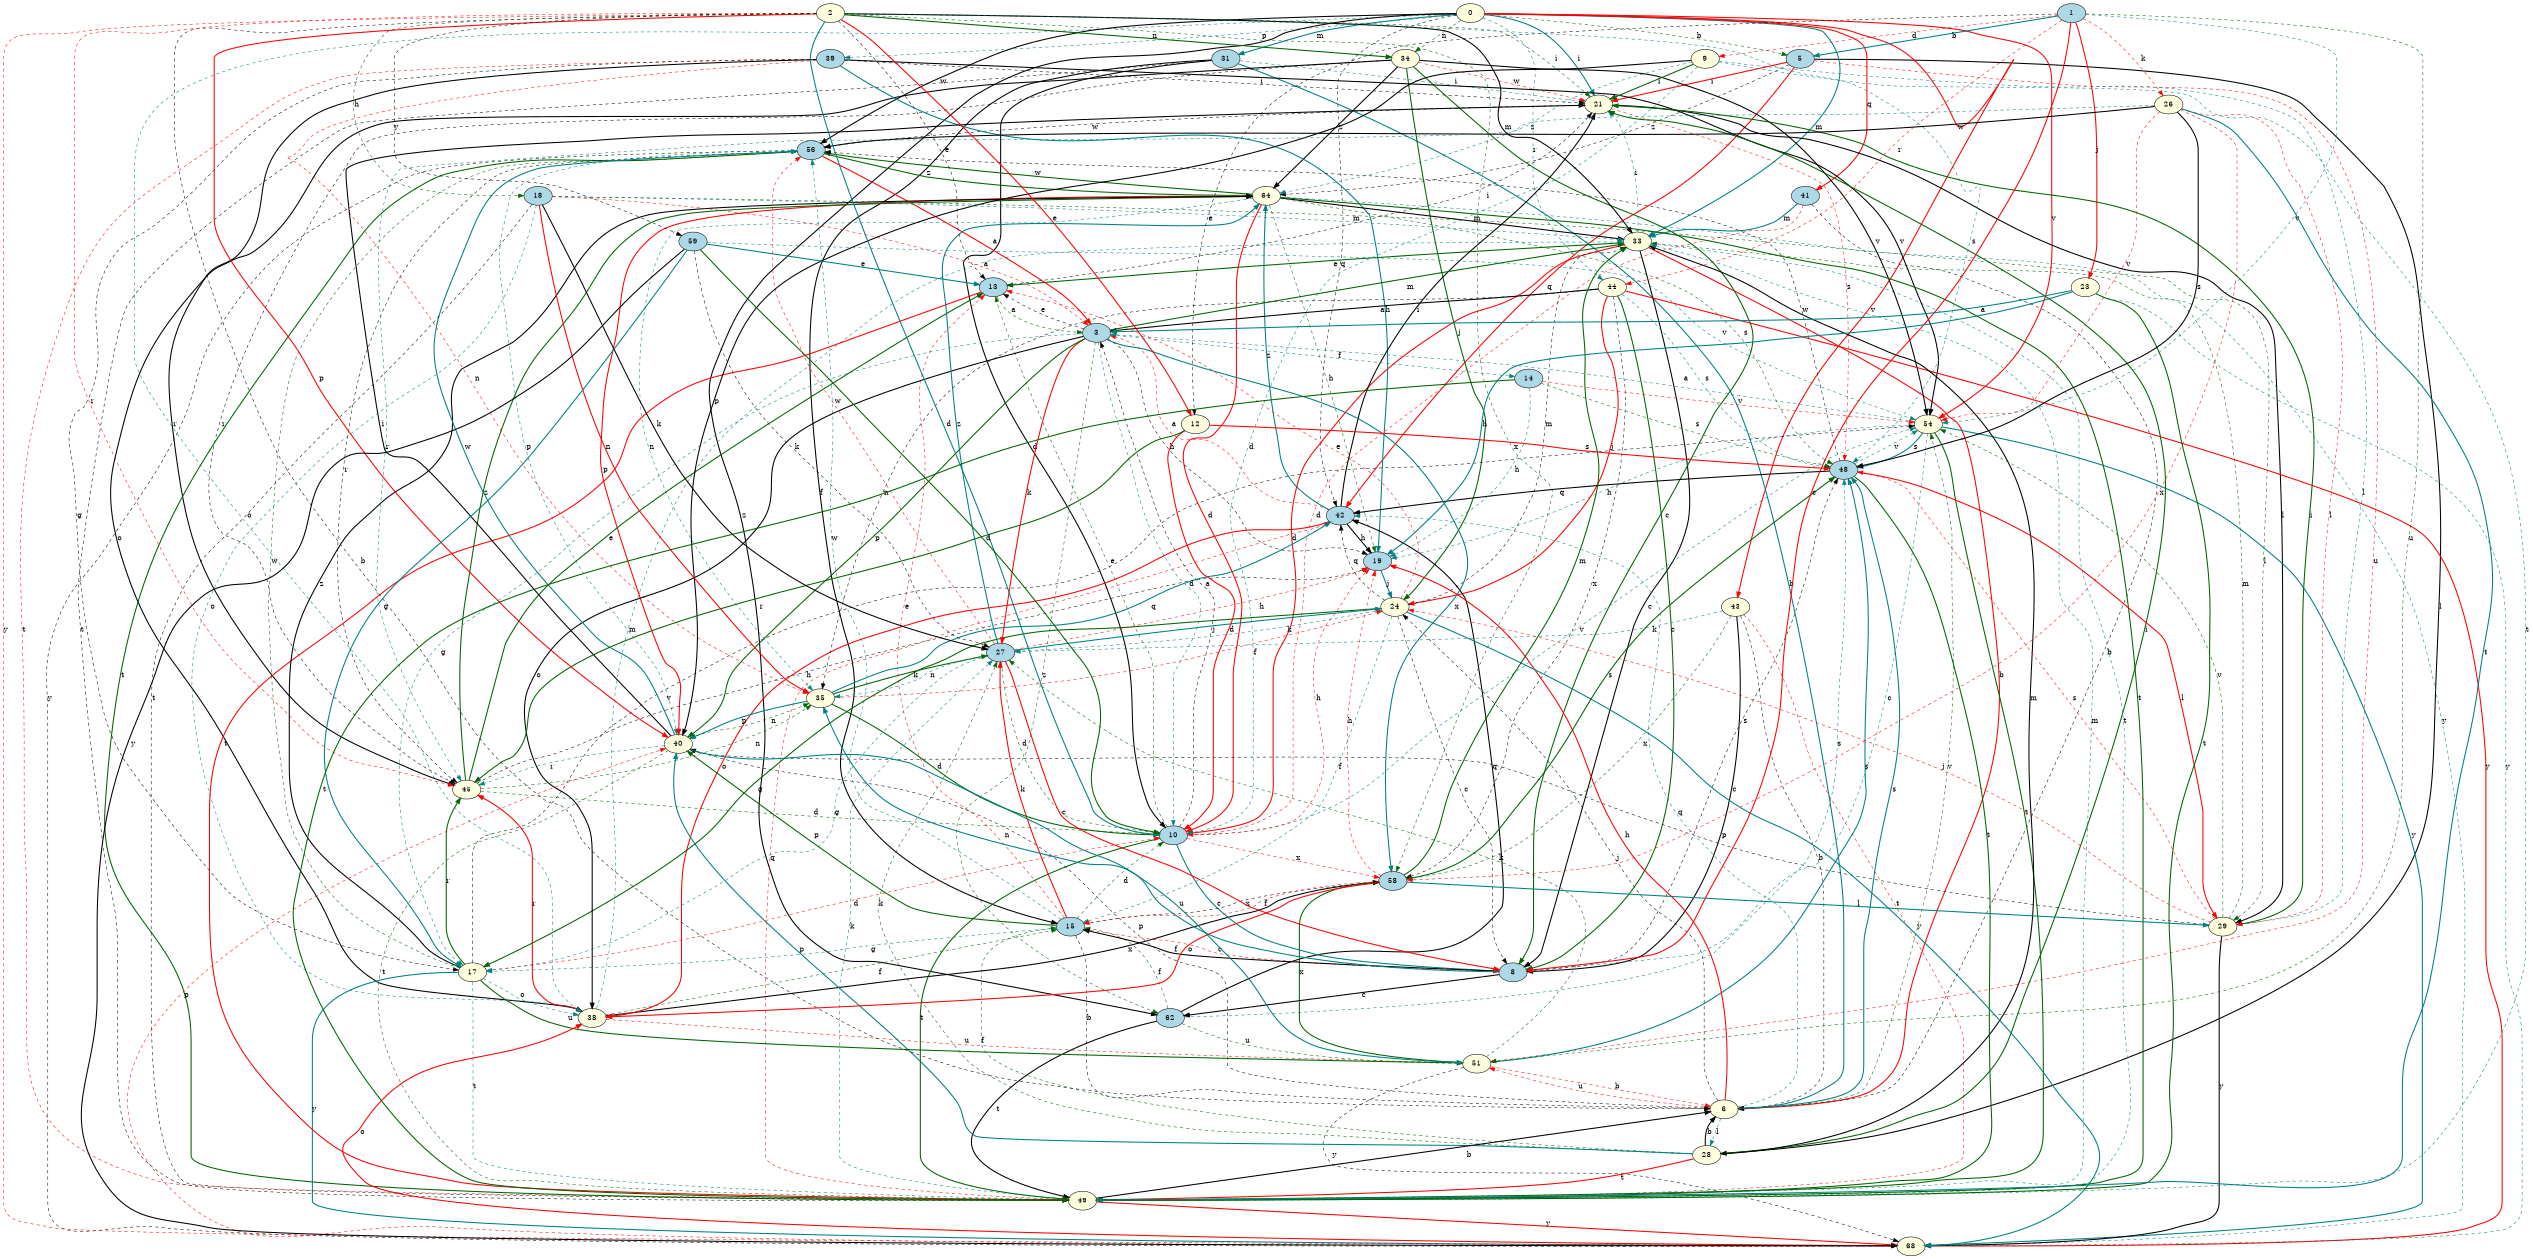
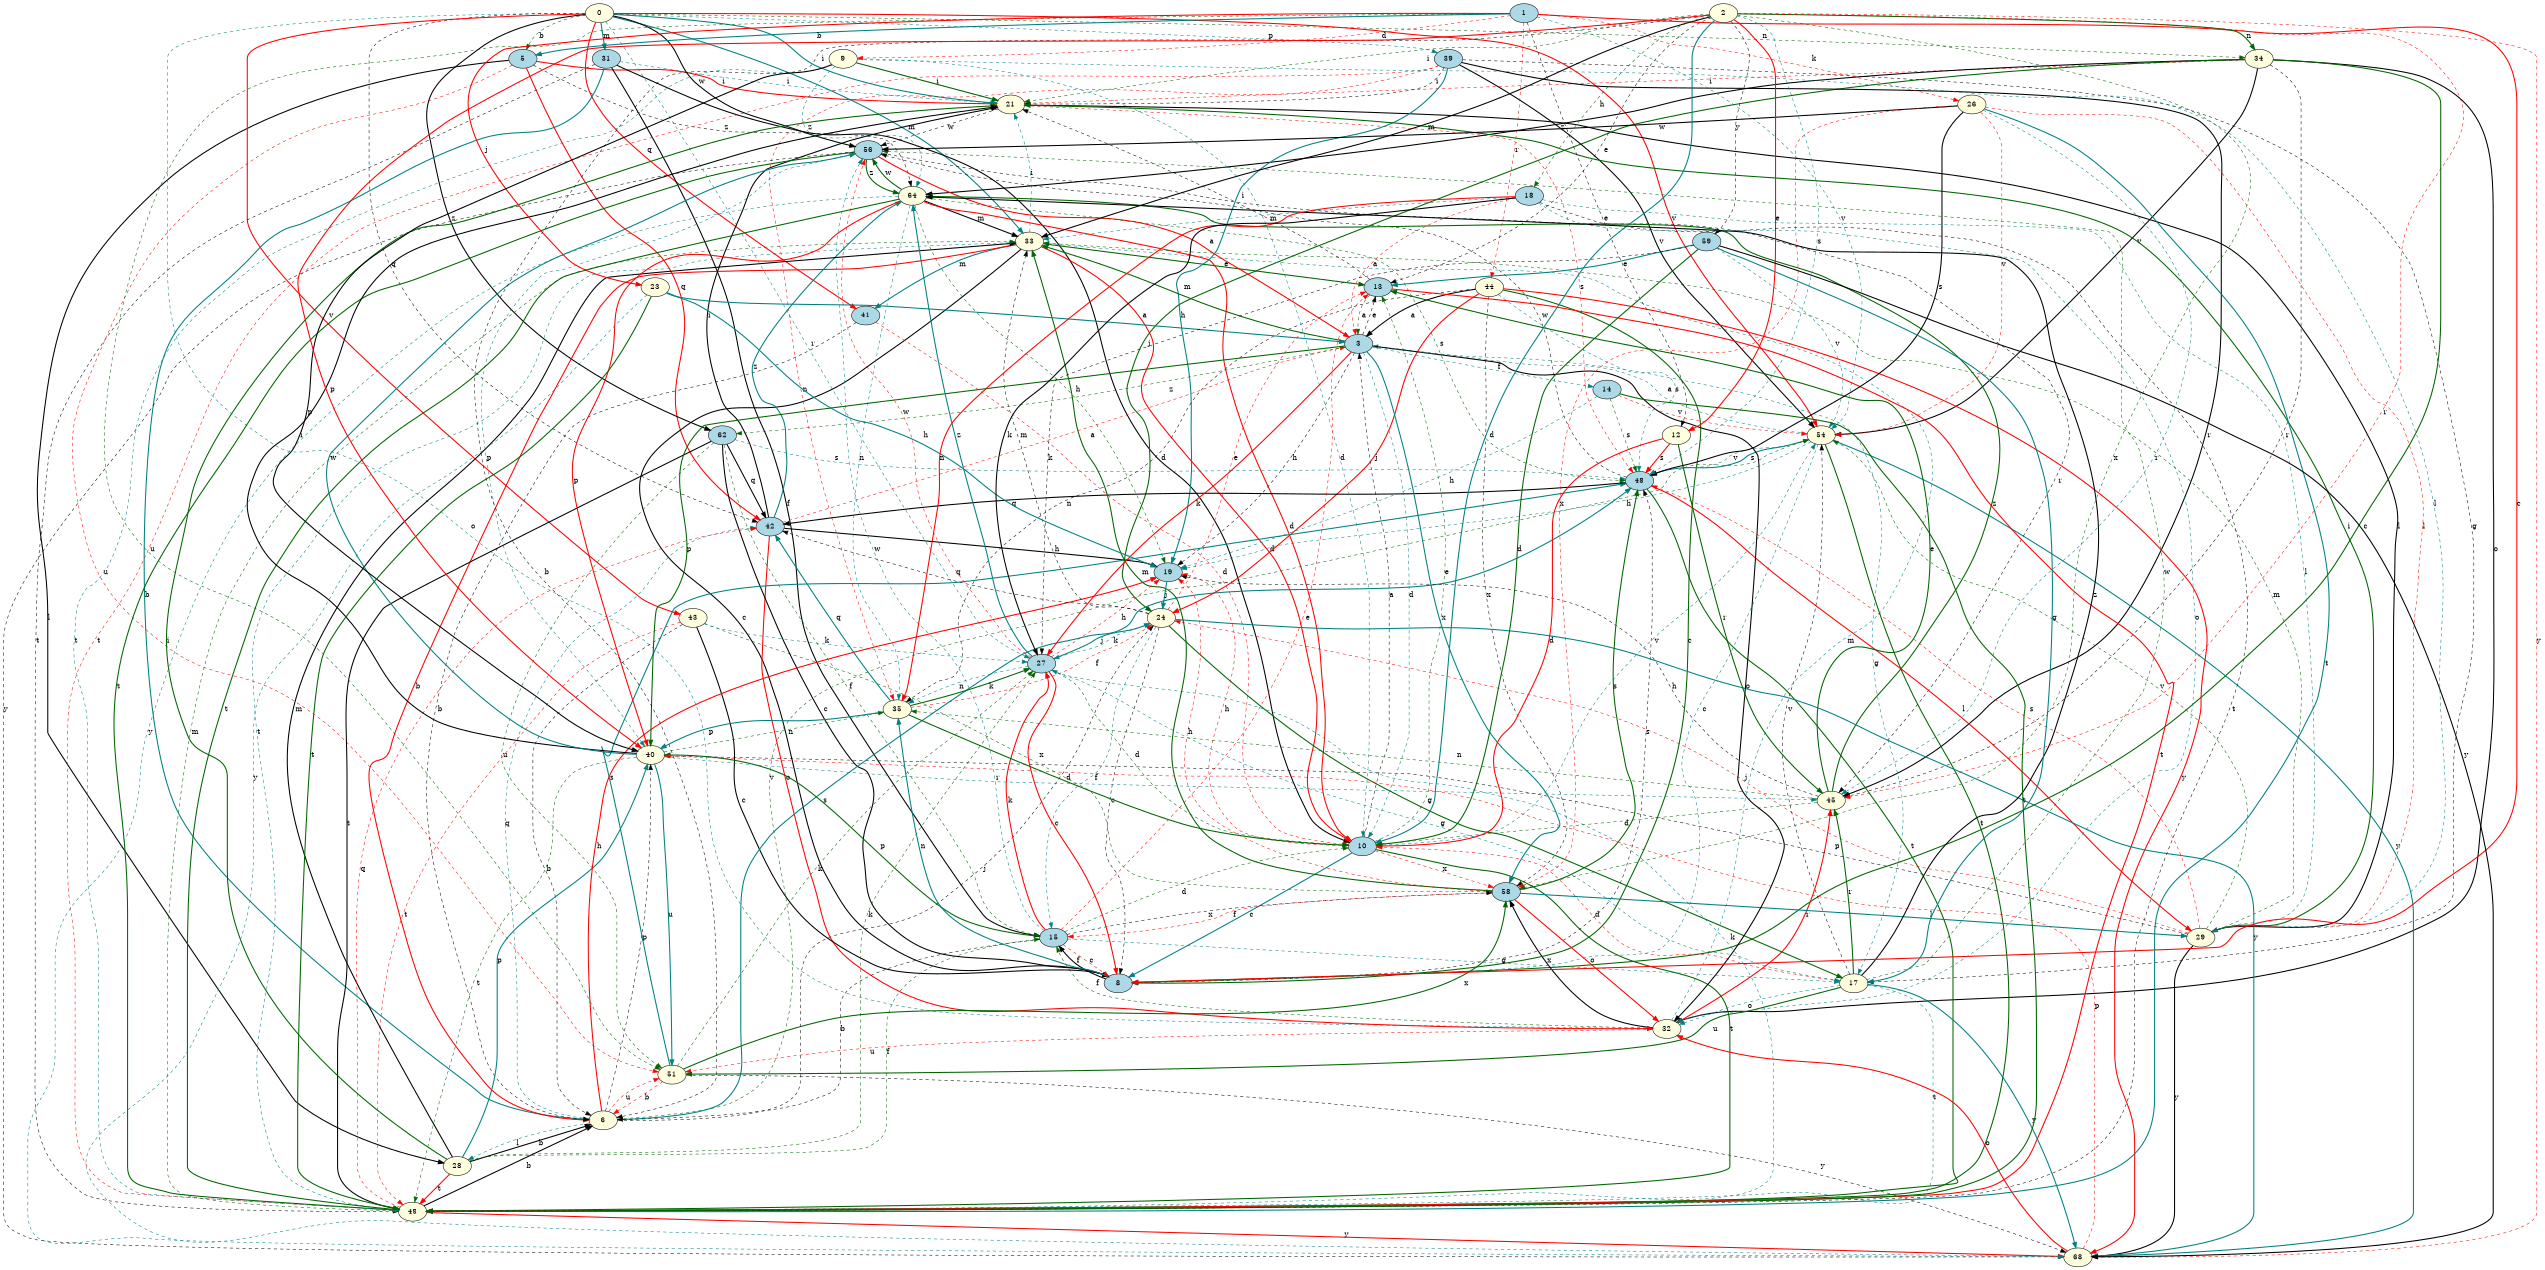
edge "34" -> "21": label "w" -> "i"
edge "0" -> "44": now "0" -> "27"
edge "41" -> "33": reversed
edge "18" -> "29": color darkgreen -> teal
edge "8" -> "62": reversed
node "38": label "38" -> "32"
edge "49" -> "33": color teal -> darkgreen
